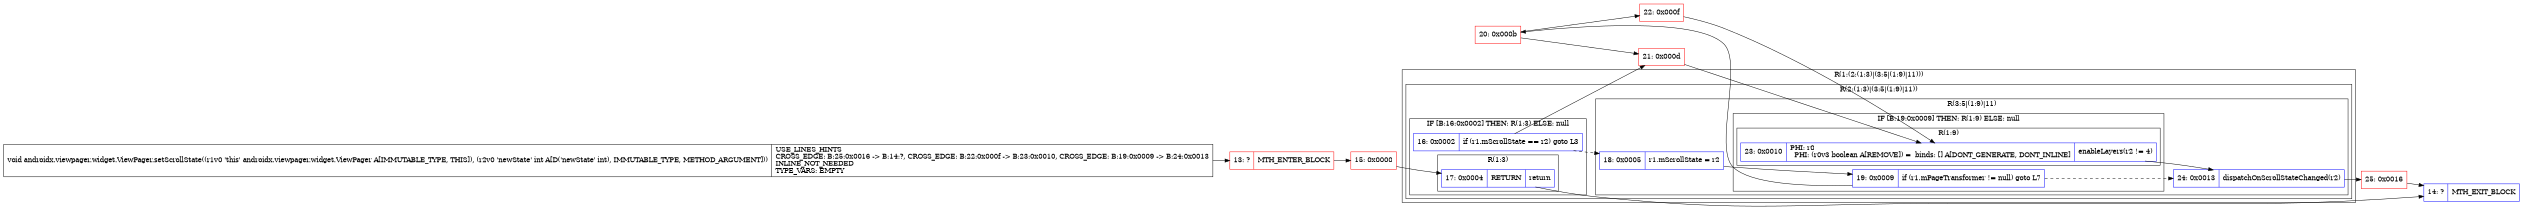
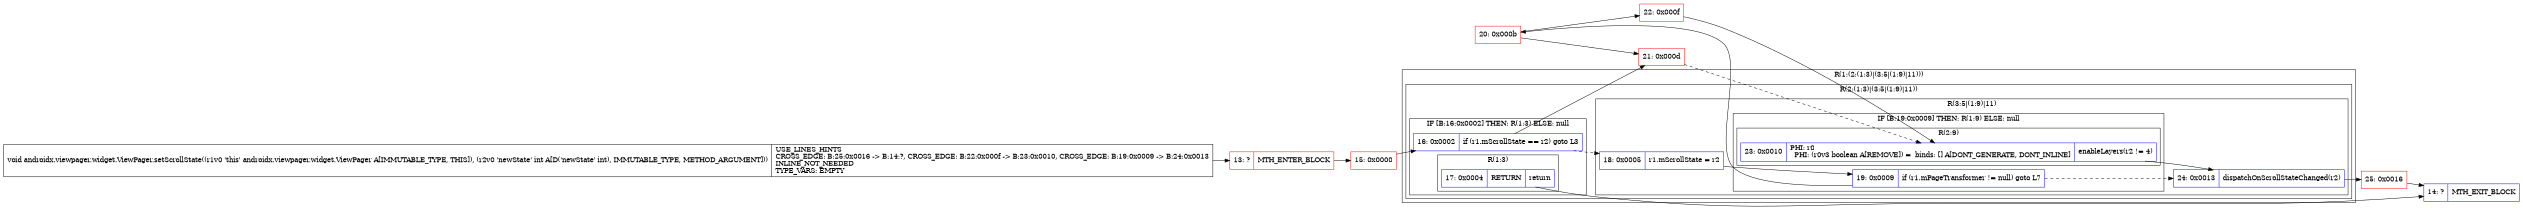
edge "21: 0x000d" -> "23: 0x0010": style solid -> dashed
cluster "R(1:9)": label "R(1:9)" -> "R(2:9)"
edge "15: 0x0000" -> "17: 0x0004": now "15: 0x0000" -> "16: 0x0002"
